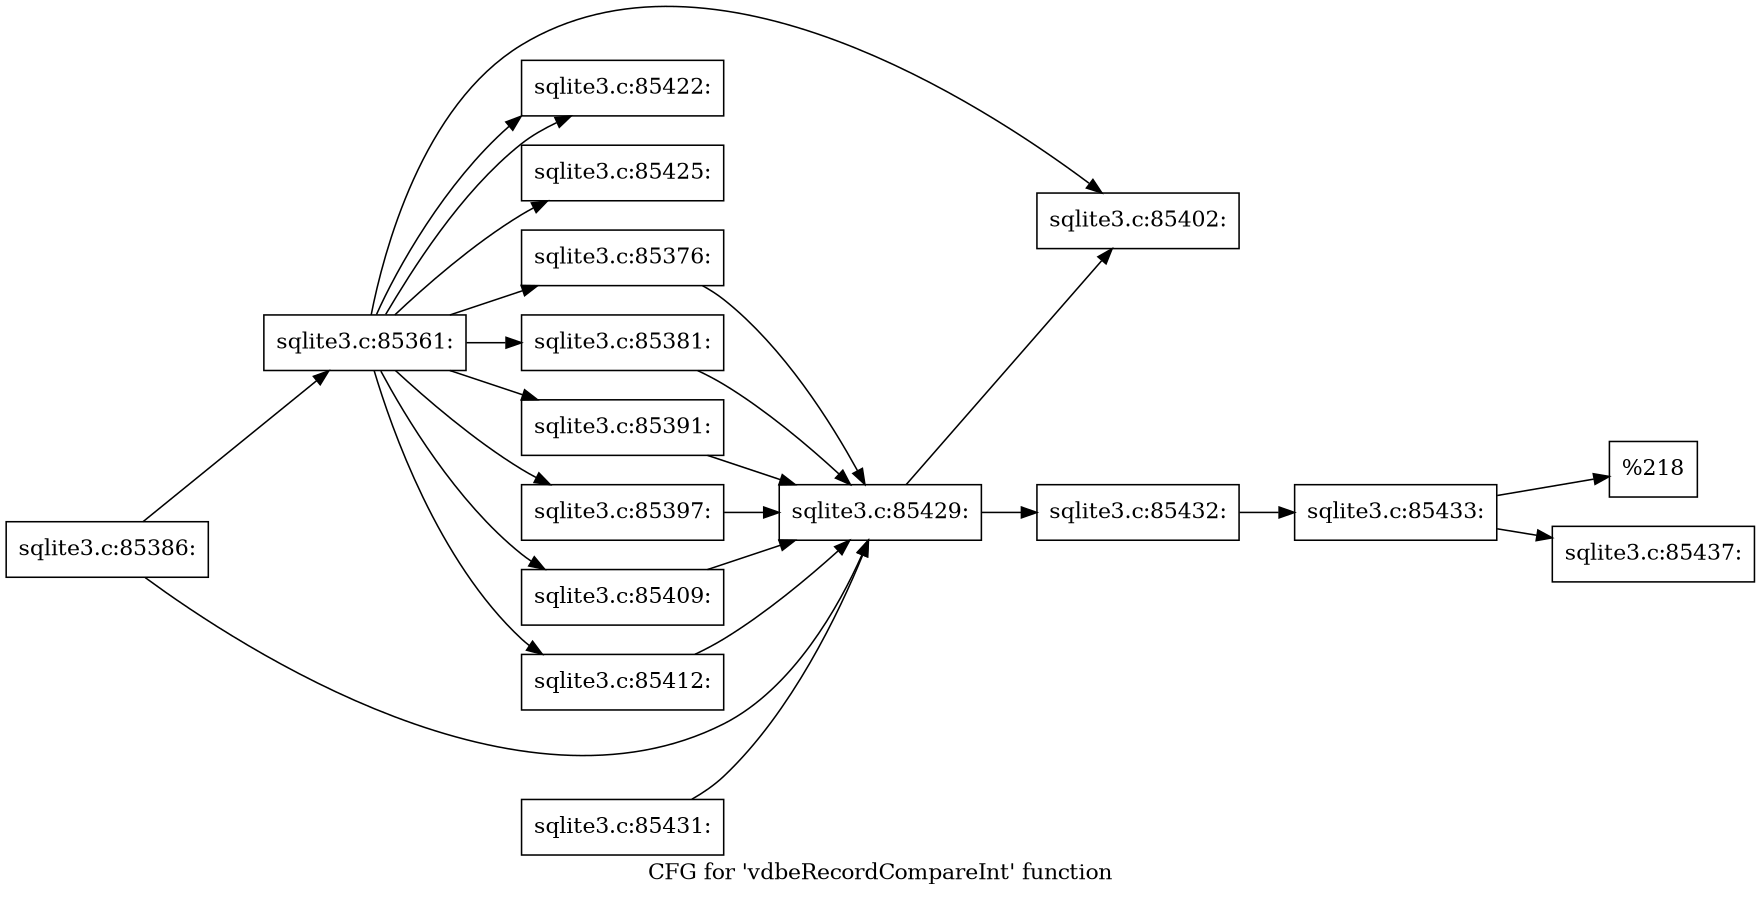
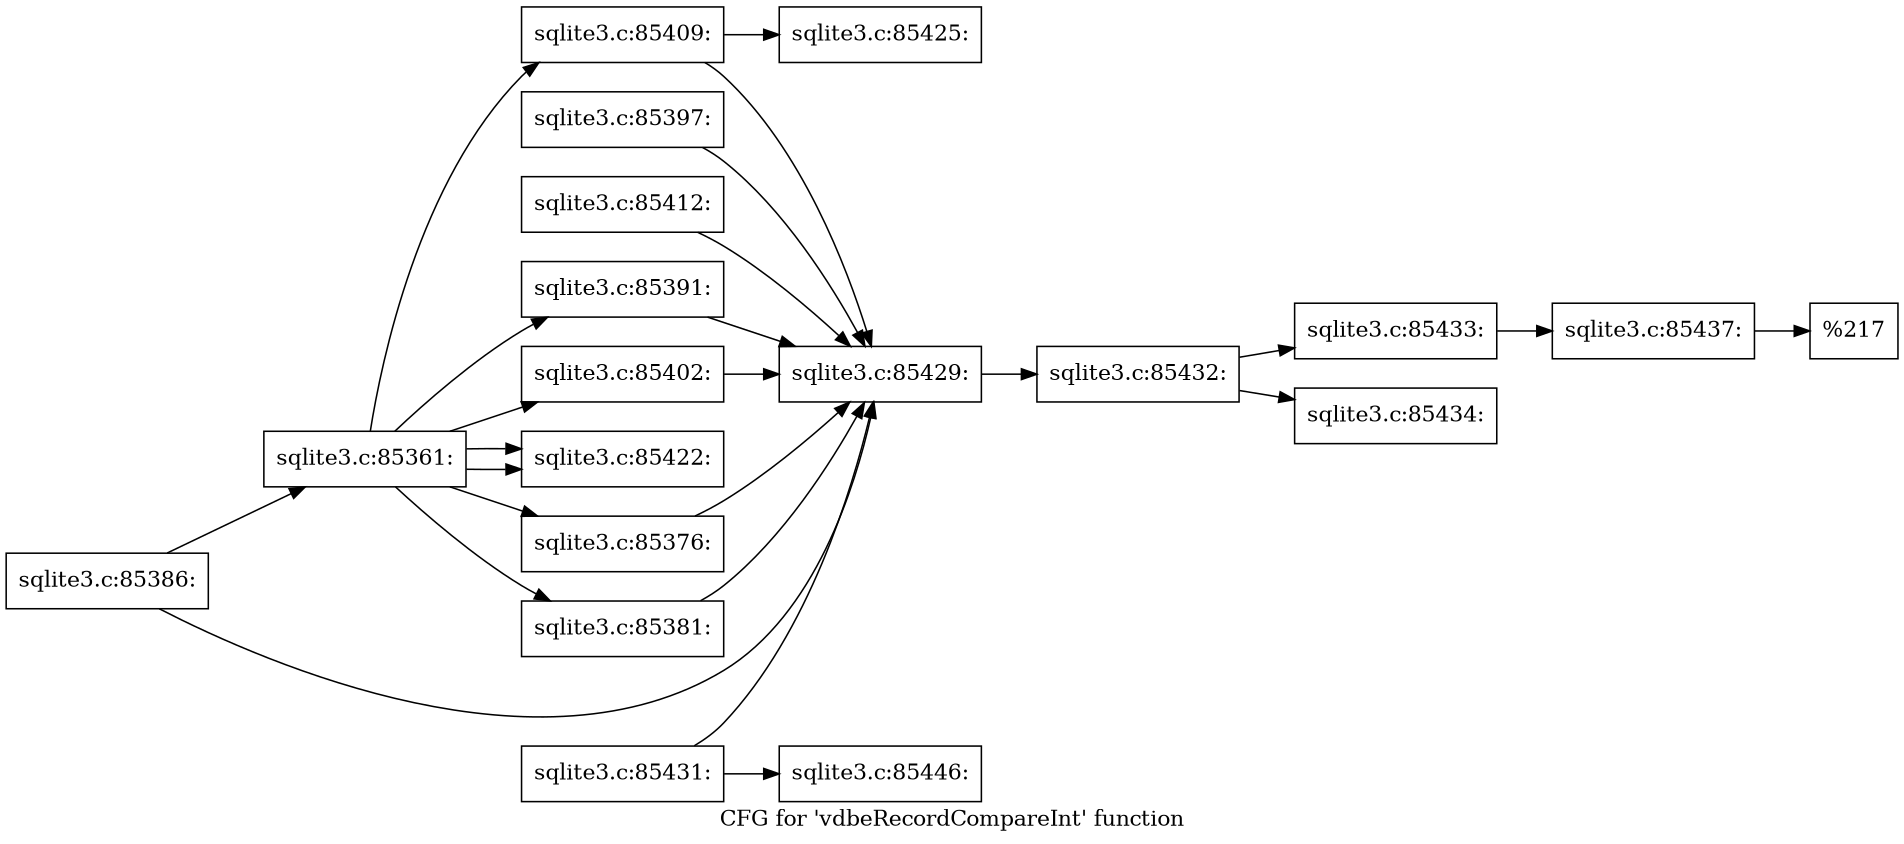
edge "sqlite3.c:85361:" -> "sqlite3.c:85425:": now "sqlite3.c:85409:" -> "sqlite3.c:85425:"
node "%217": added
edge "sqlite3.c:85429:" -> "sqlite3.c:85402:": reversed
node "sqlite3.c:85434:": added
edge "sqlite3.c:85361:" -> "sqlite3.c:85397:": removed
node "%218": removed
edge "sqlite3.c:85361:" -> "sqlite3.c:85412:": removed
node "sqlite3.c:85446:": added
